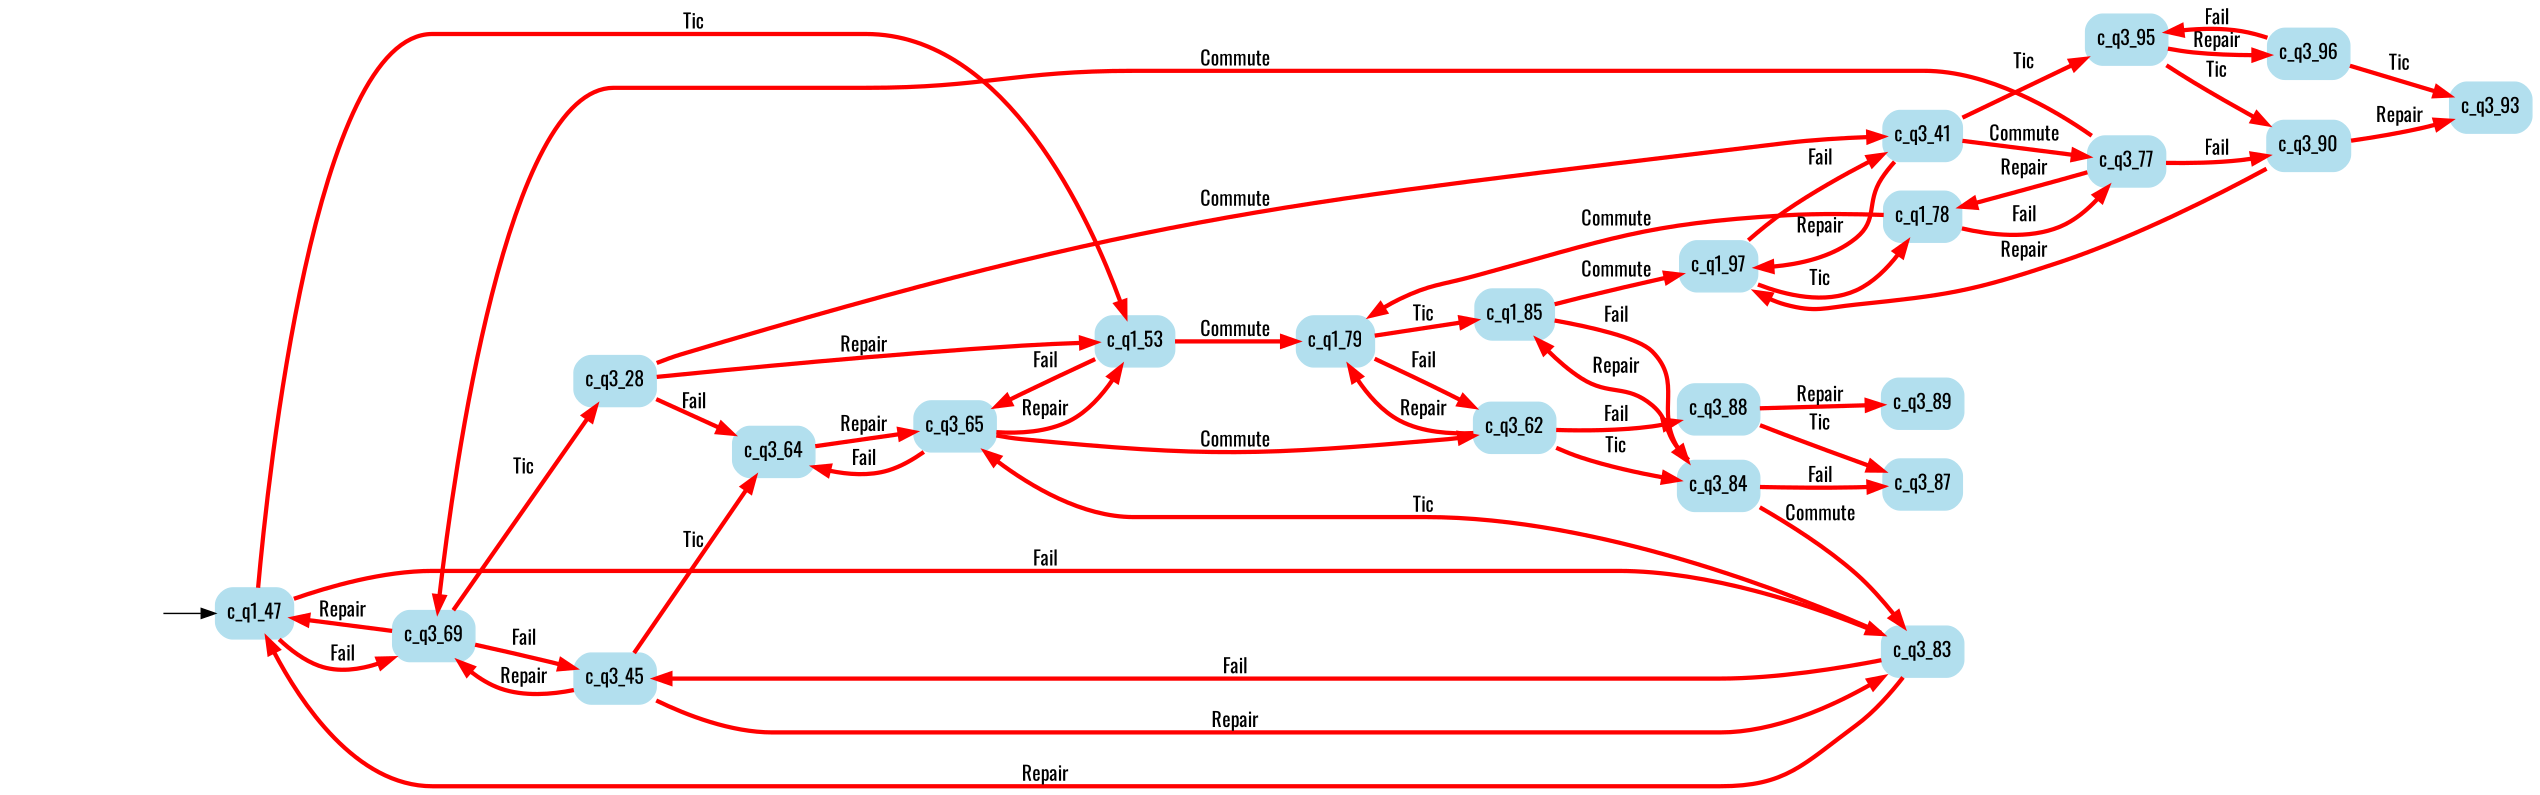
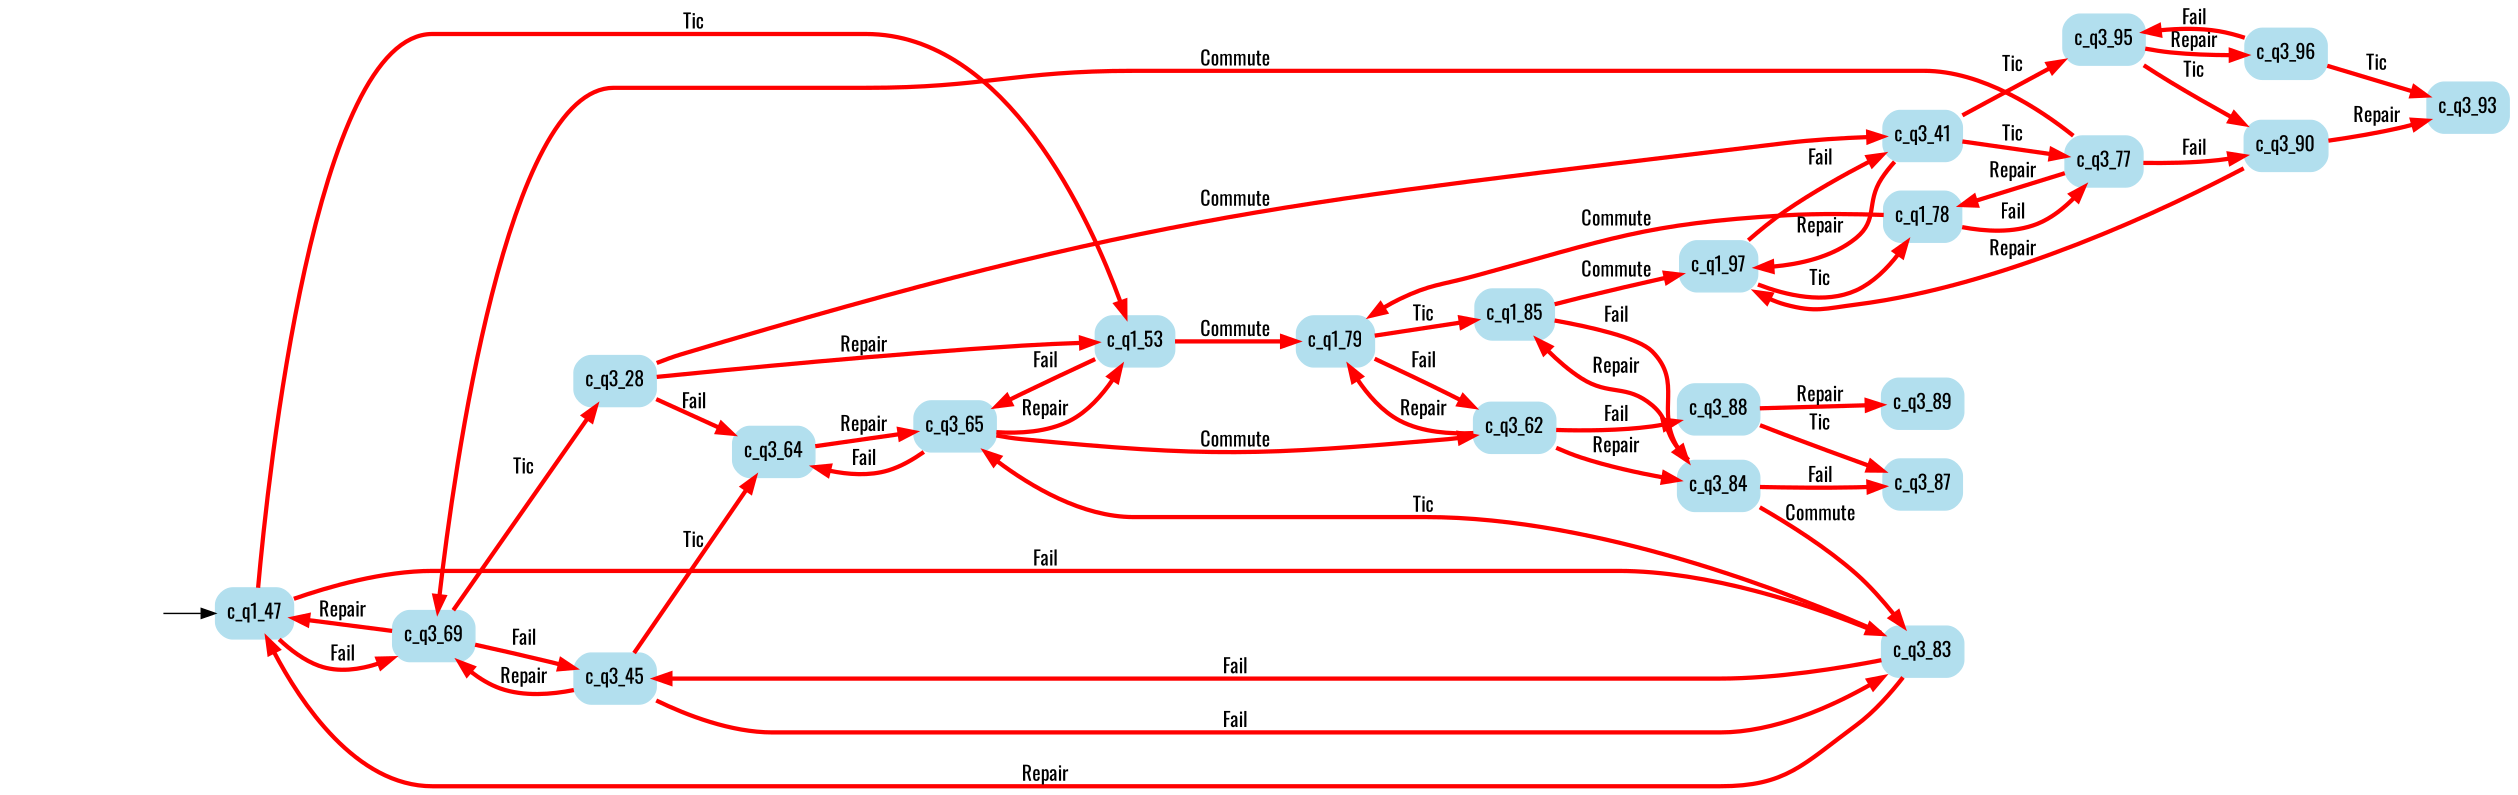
edge "c_q3_41" -> "c_q3_77": label "Commute" -> "Tic"
edge "c_q3_62" -> "c_q3_84": label "Tic" -> "Repair"
edge "c_q3_45" -> "c_q3_83": label "Repair" -> "Fail"
